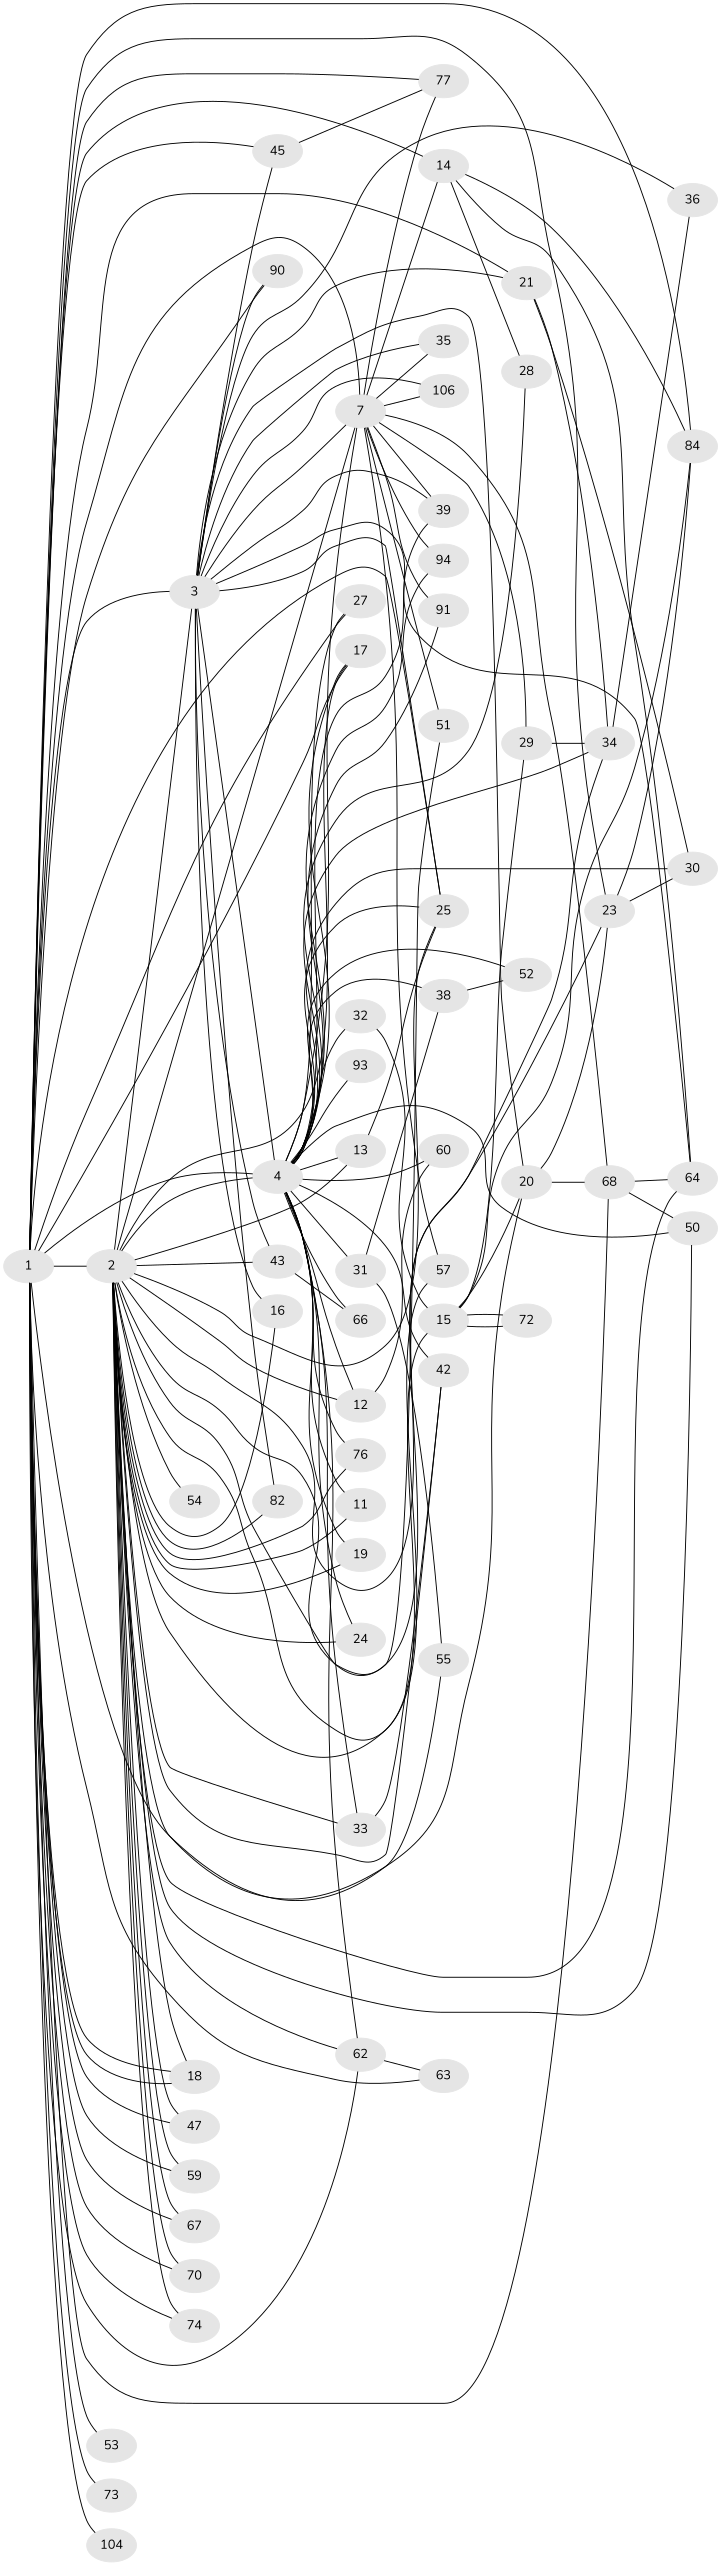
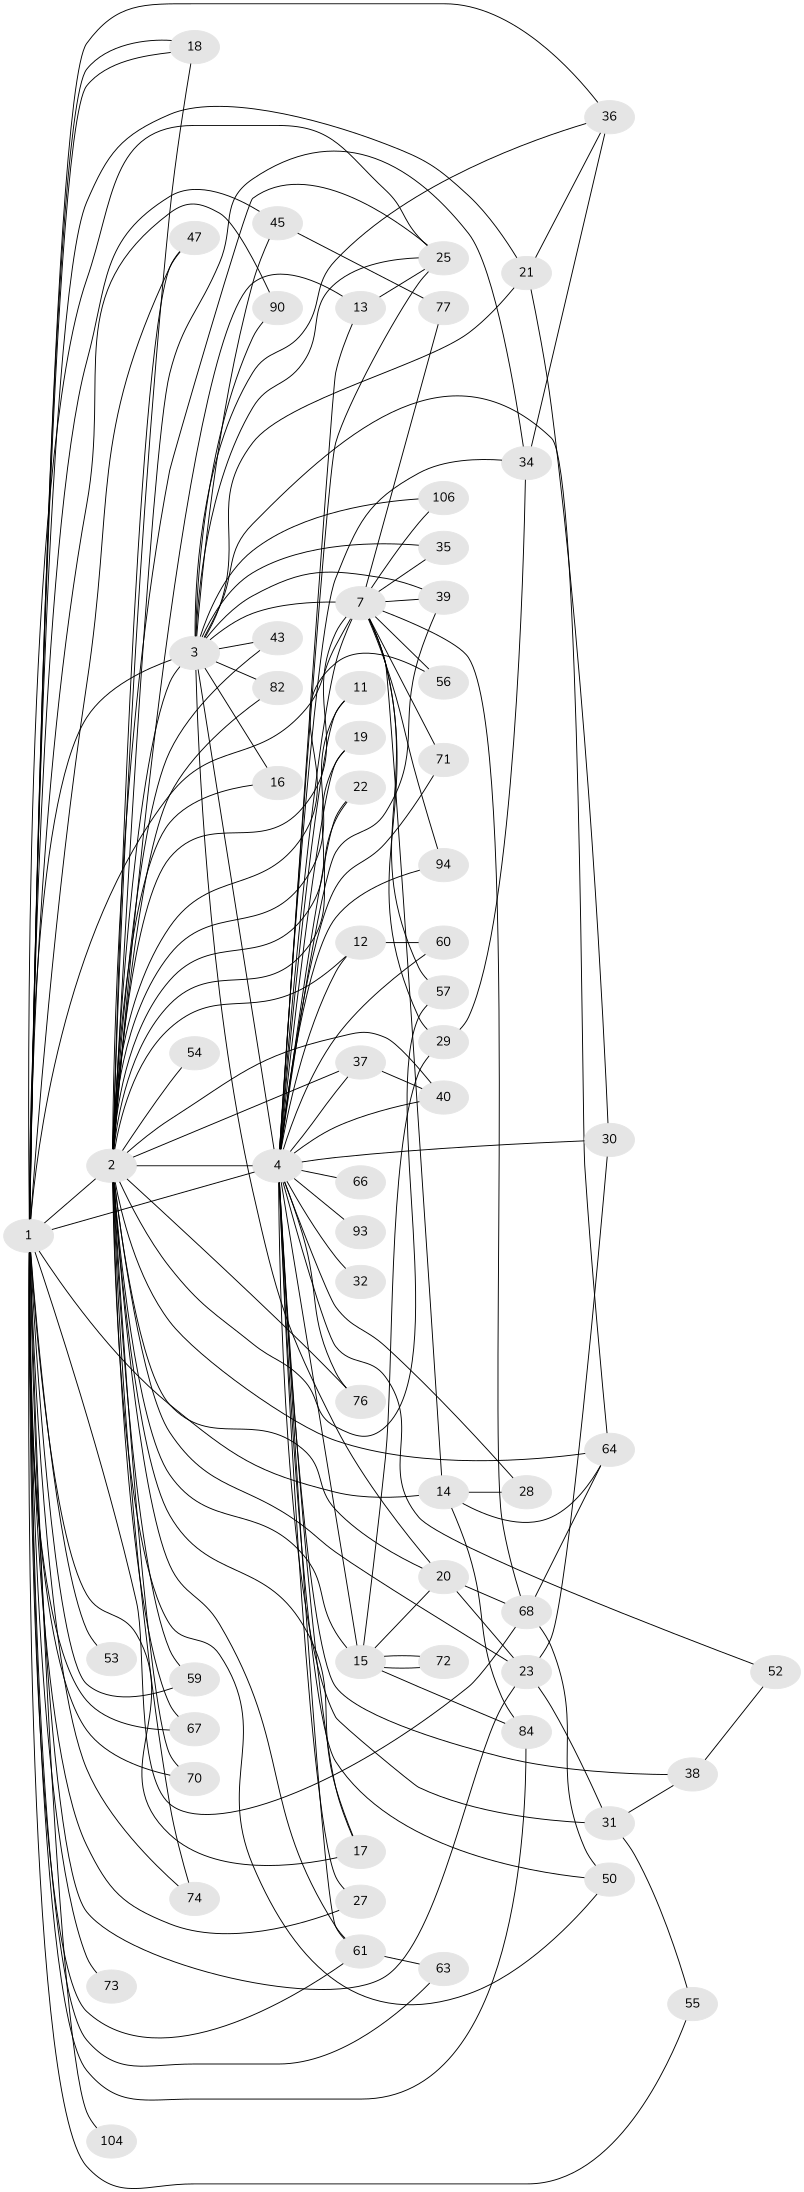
edge "77" -- "1": now "36" -- "1"
edge "21" -- "34": now "21" -- "36"
node "91": label "91" -> "71"
edge "84" -- "23": now "31" -- "23"
node "51": label "51" -> "56"
edge "32" -- "15": now "4" -- "15"
edge "43" -- "66": removed
node "42": label "42" -> "40"
node "24": label "24" -> "22"
node "33": label "33" -> "37"
node "62": label "62" -> "61"
